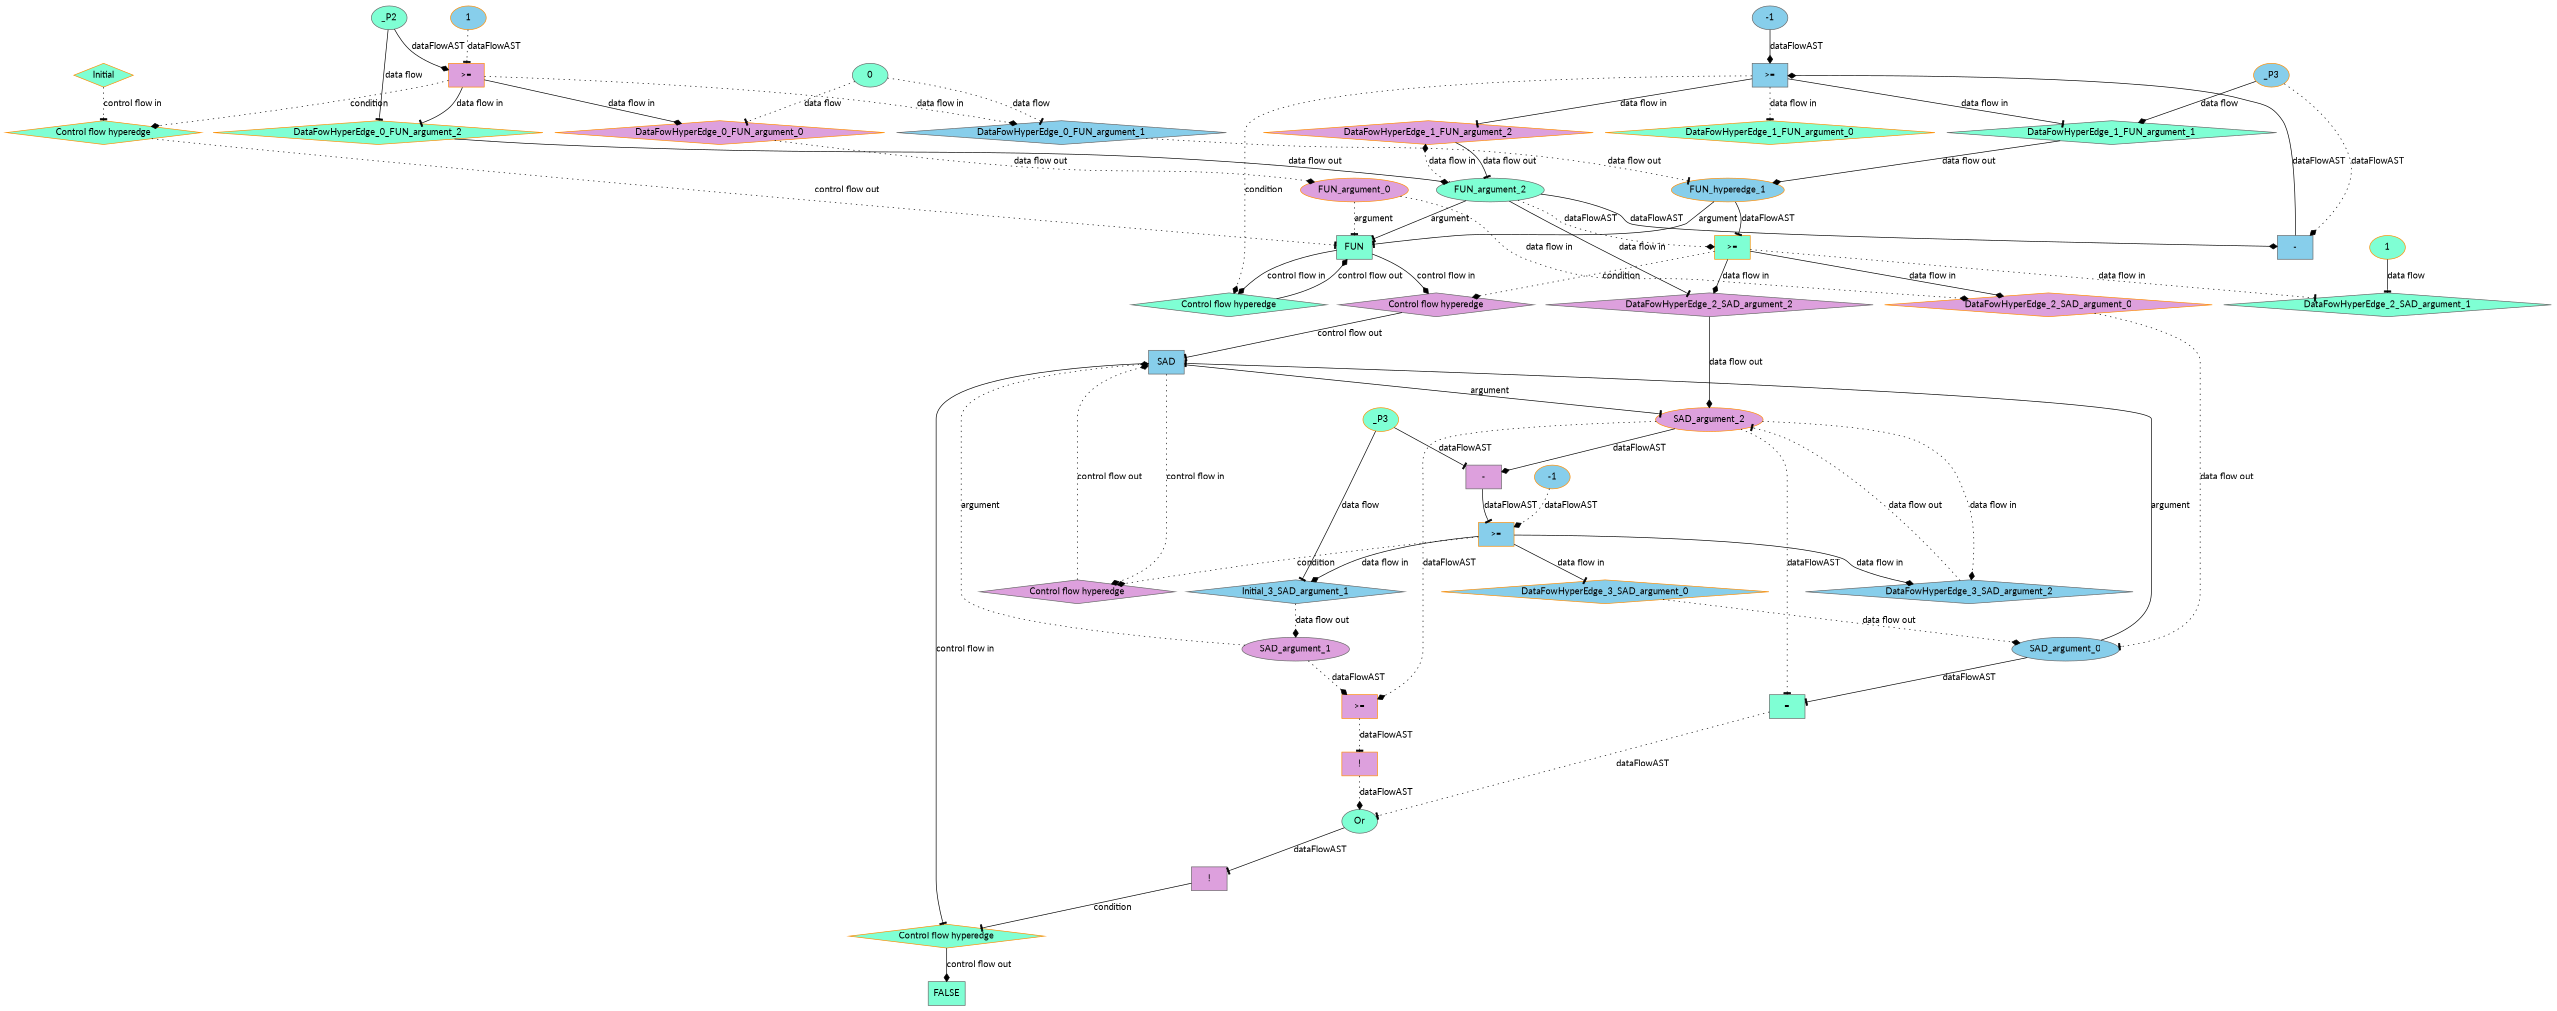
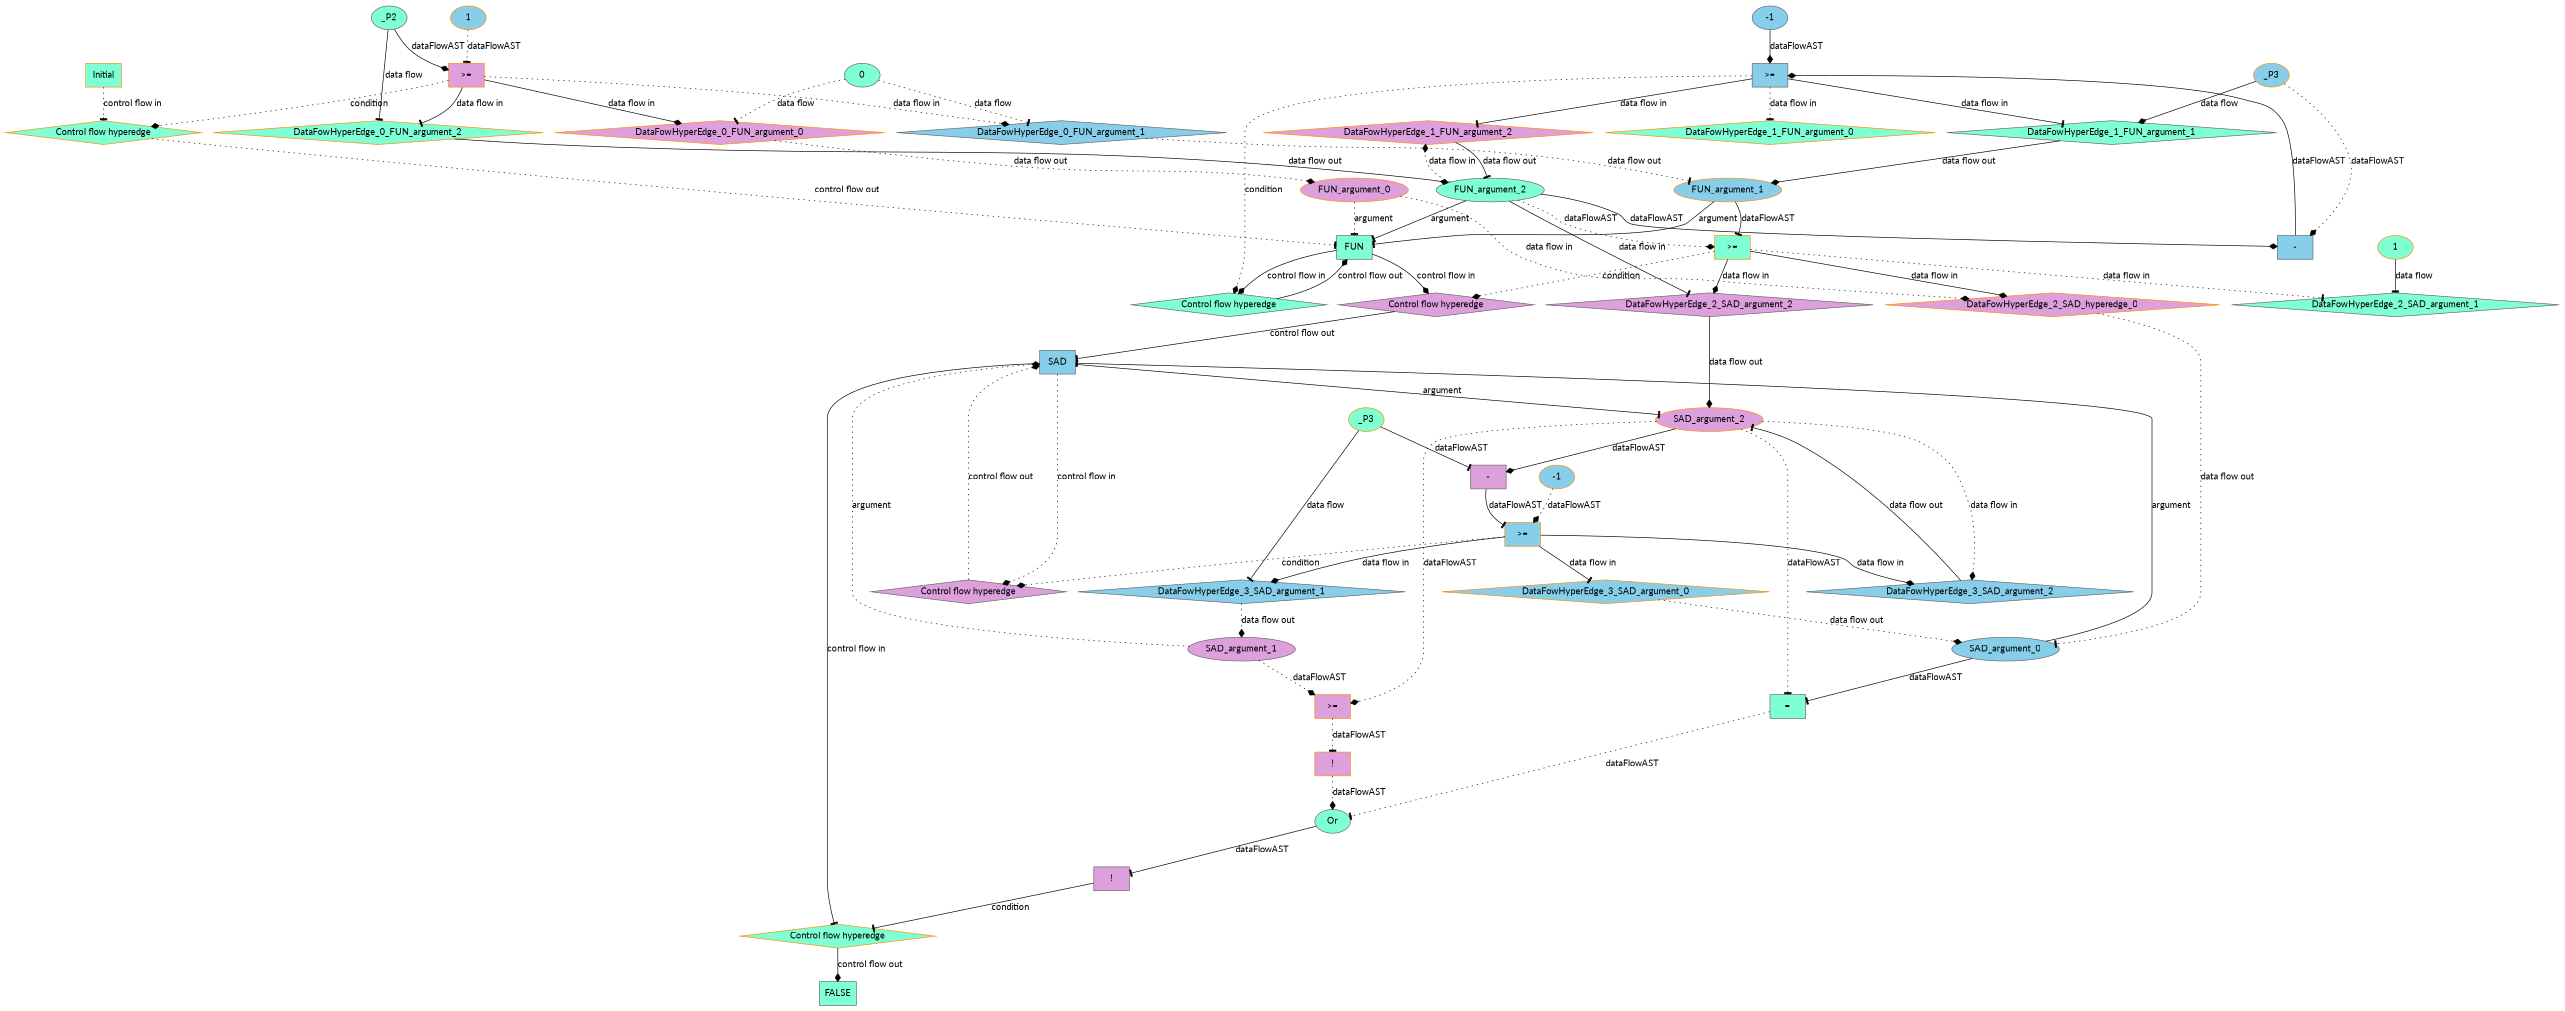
node "Initial": shape diamond -> box
node "FUN_hyperedge_1": label "FUN_hyperedge_1" -> "FUN_argument_1"
node "DataFowHyperEdge_2_SAD_argument_0": label "DataFowHyperEdge_2_SAD_argument_0" -> "DataFowHyperEdge_2_SAD_hyperedge_0"
edge "DataFowHyperEdge_3_SAD_argument_2" -> "SAD_argument_2": style dotted -> solid
node "Initial_3_SAD_argument_1": label "Initial_3_SAD_argument_1" -> "DataFowHyperEdge_3_SAD_argument_1"
